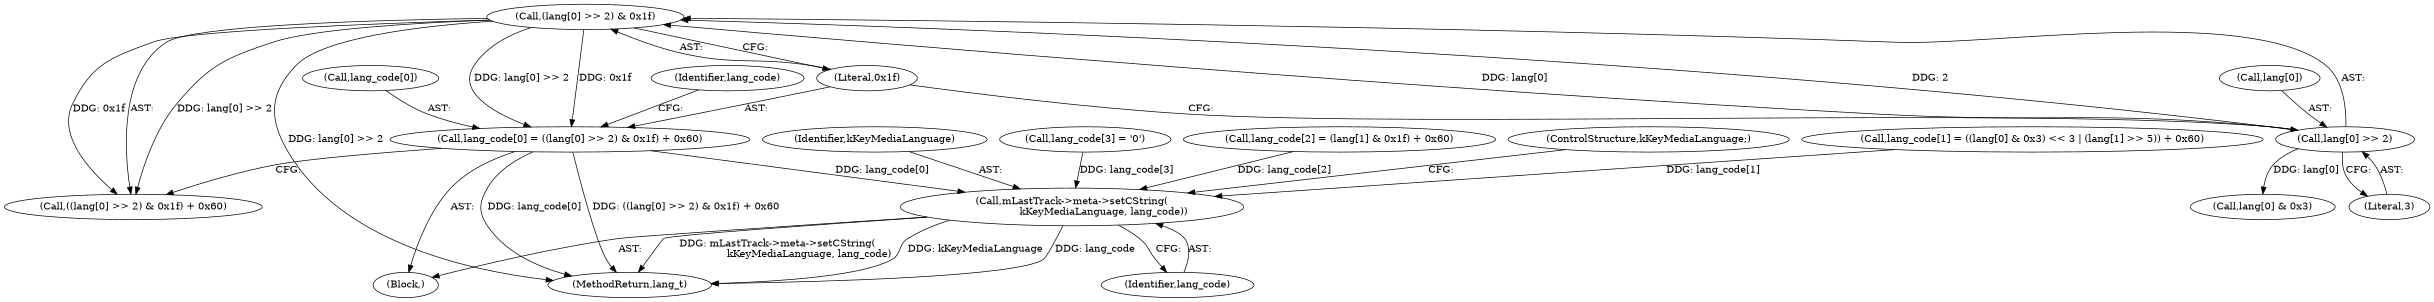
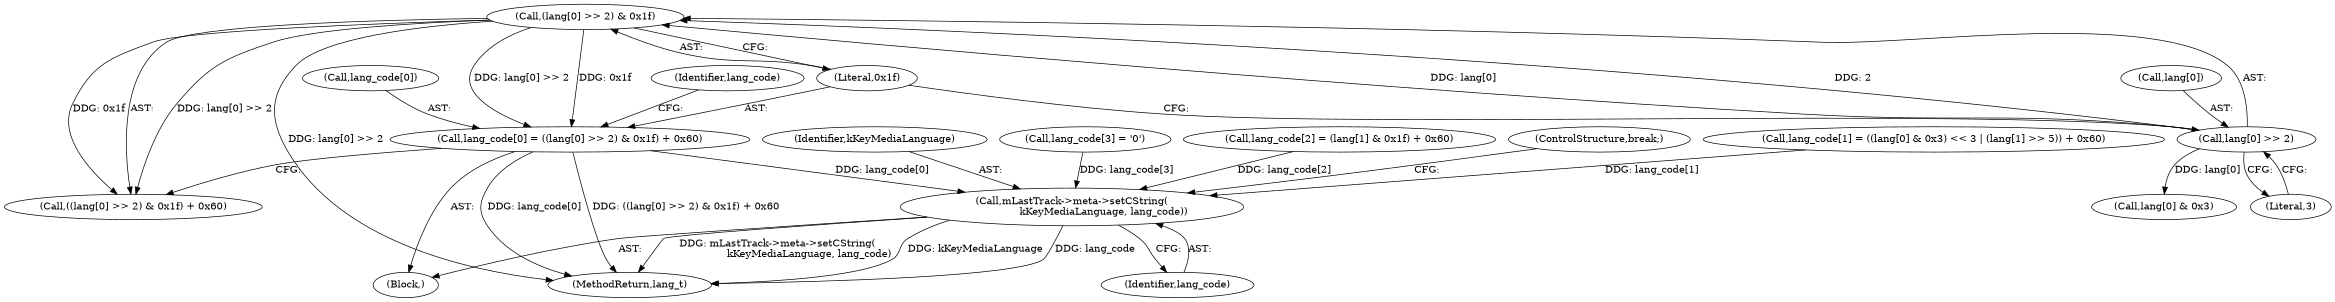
node "(ControlStructure,kKeyMediaLanguage;)": label "(ControlStructure,kKeyMediaLanguage;)" -> "(ControlStructure,break;)"
edge "(Literal,3)" -> "(Call,lang[0] >> 2)": label "AST: " -> "CFG: "
